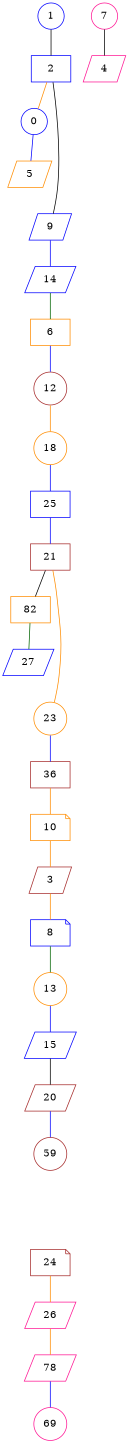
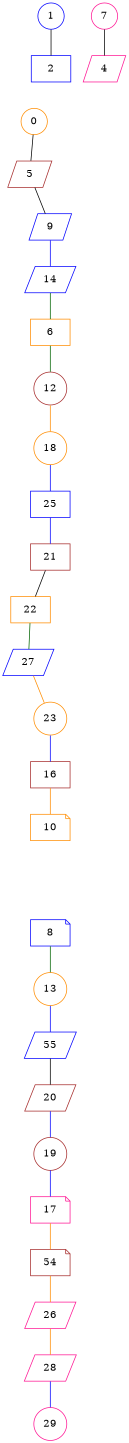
edge "2" -- "0": removed
node "0": color blue -> darkorange
edge "0" -- "5": color blue -> black
edge "2" -- "9": now "5" -- "9"
node "5": color darkorange -> brown
edge "6" -- "12": color blue -> darkgreen
node "82": label "82" -> "22"
edge "21" -- "23": now "27" -- "23"
node "36": label "36" -> "16"
node "3": removed
node "15": label "15" -> "55"
node "59": label "59" -> "19"
node "17": added
node "24": label "24" -> "54"
node "78": label "78" -> "28"
node "69": label "69" -> "29"
